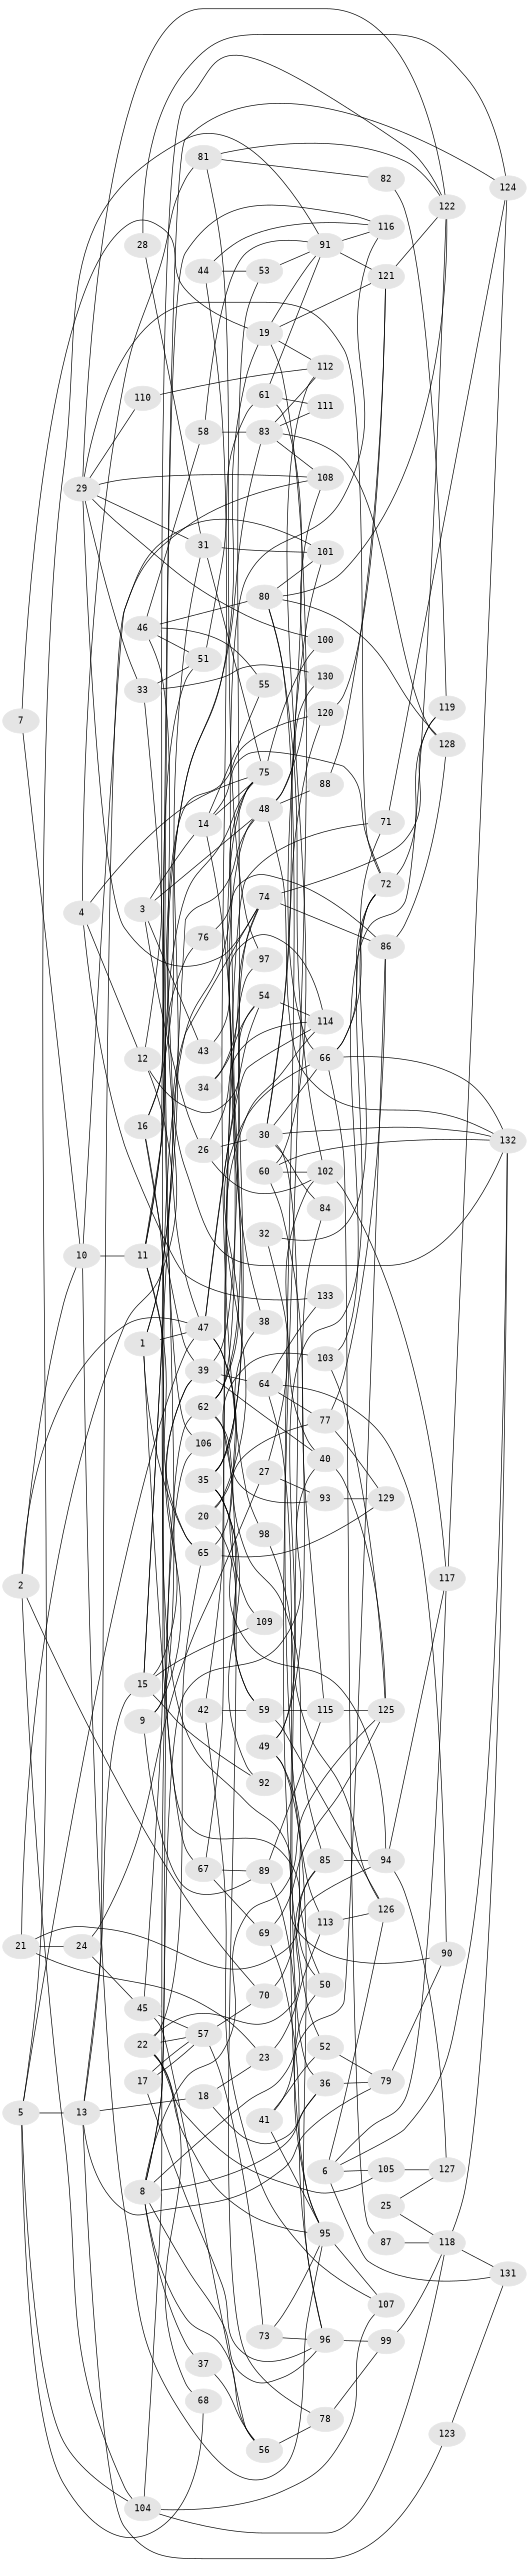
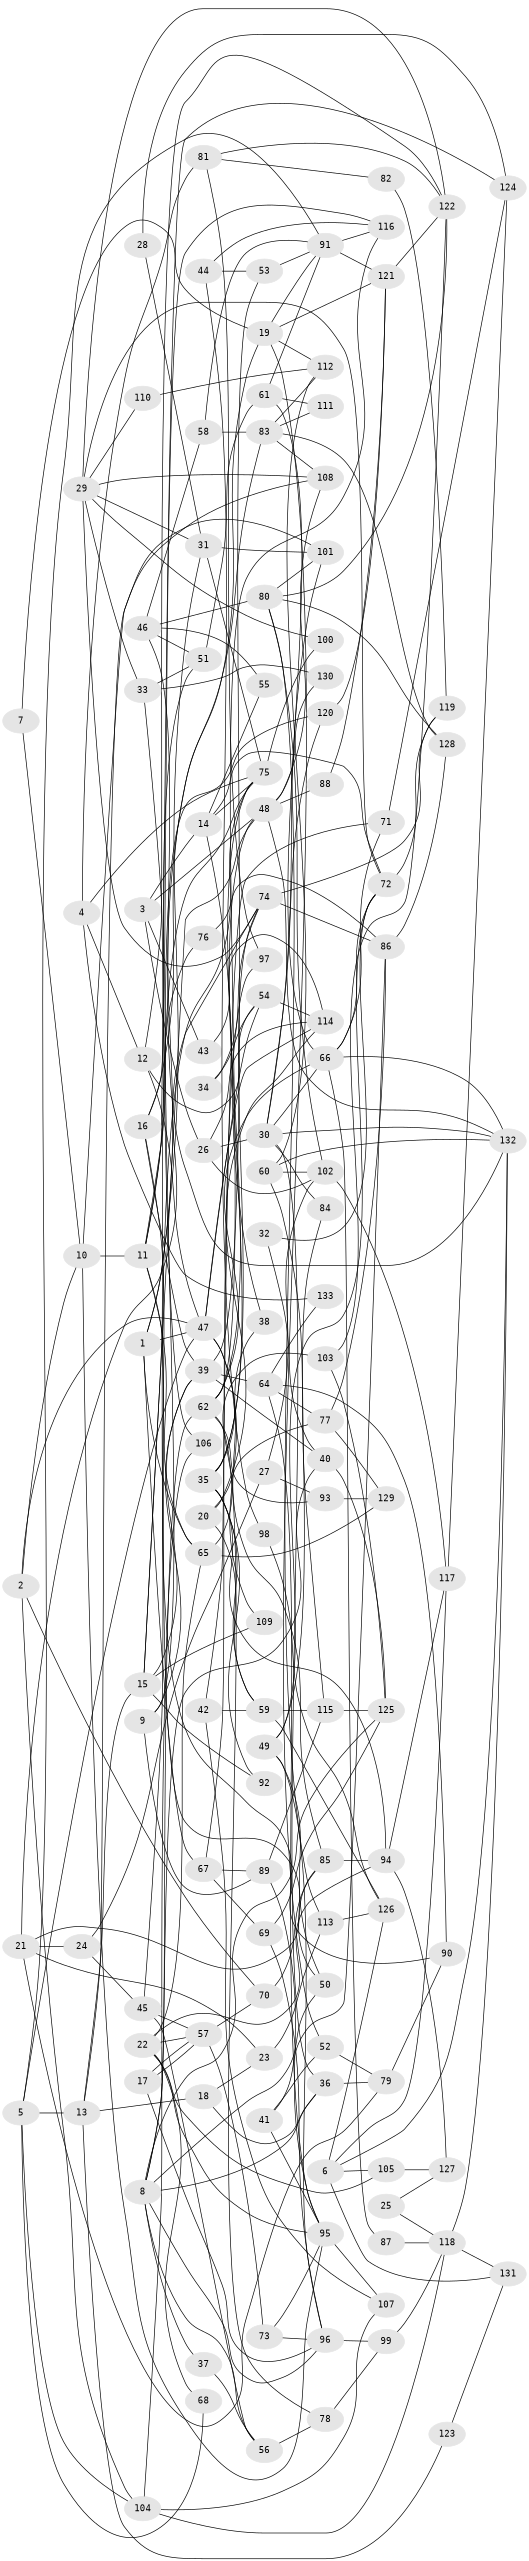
edge "79" -- "13": now "79" -- "21"
